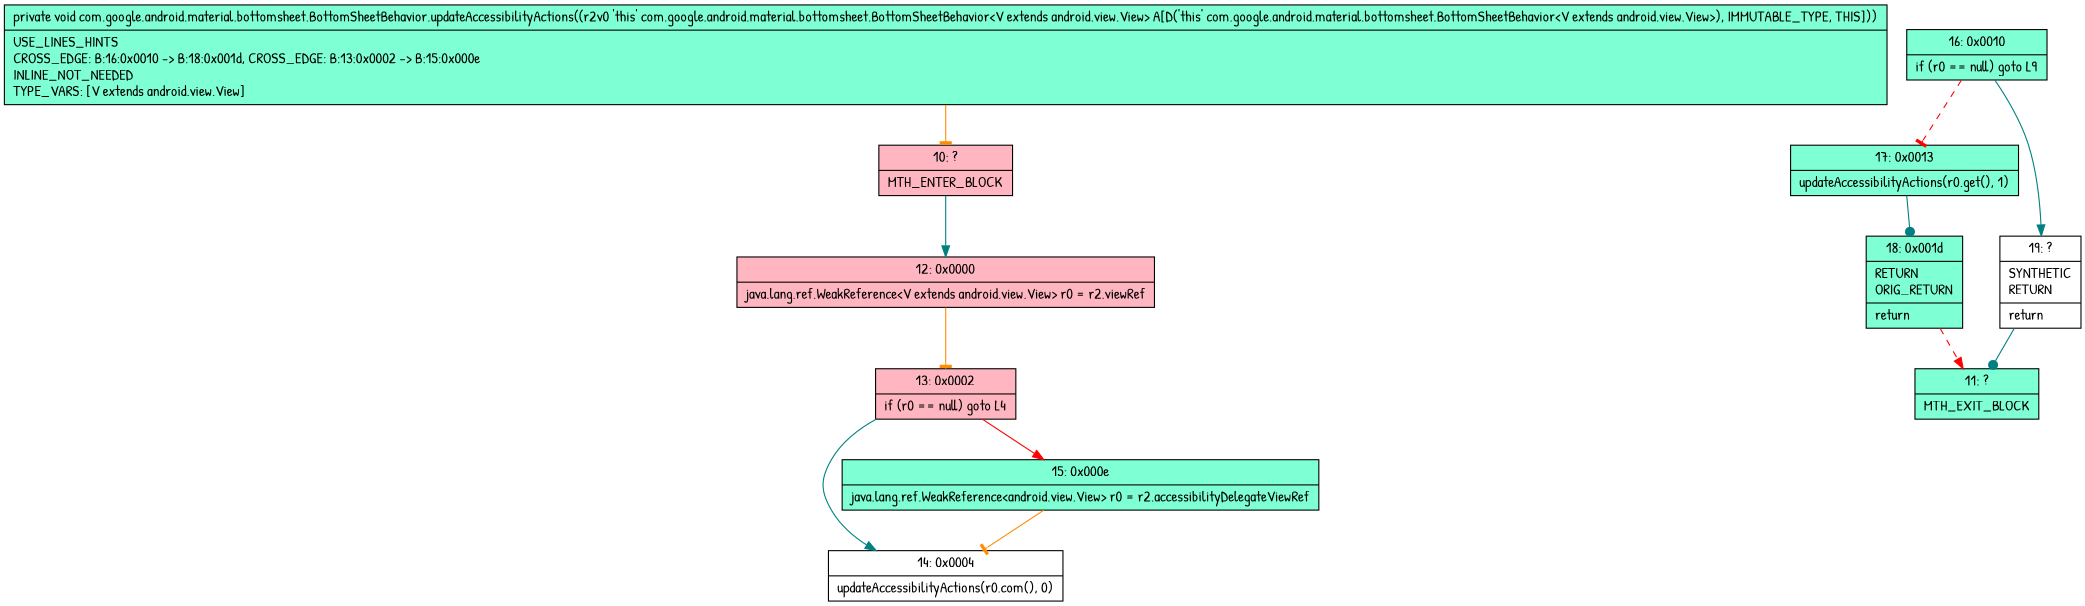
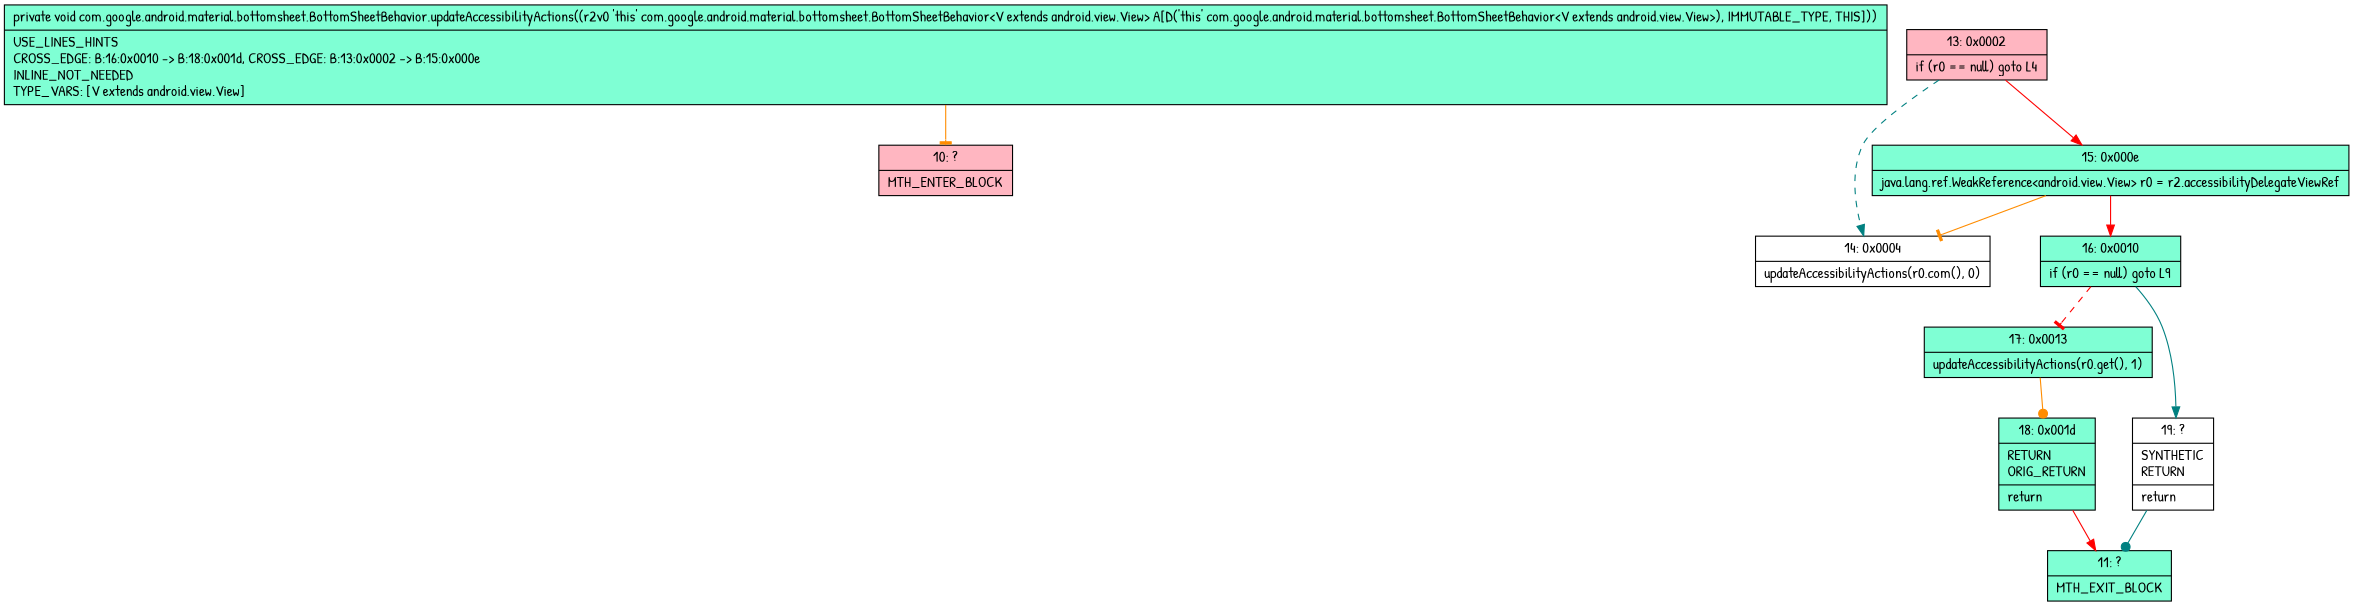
edge "15: 0x000e" -> "16: 0x0010": added
edge "17: 0x0013" -> "18: 0x001d": color teal -> darkorange
node "12: 0x0000": removed
edge "18: 0x001d" -> "11: ?": style dashed -> solid
edge "13: 0x0002" -> "14: 0x0004": style solid -> dashed
